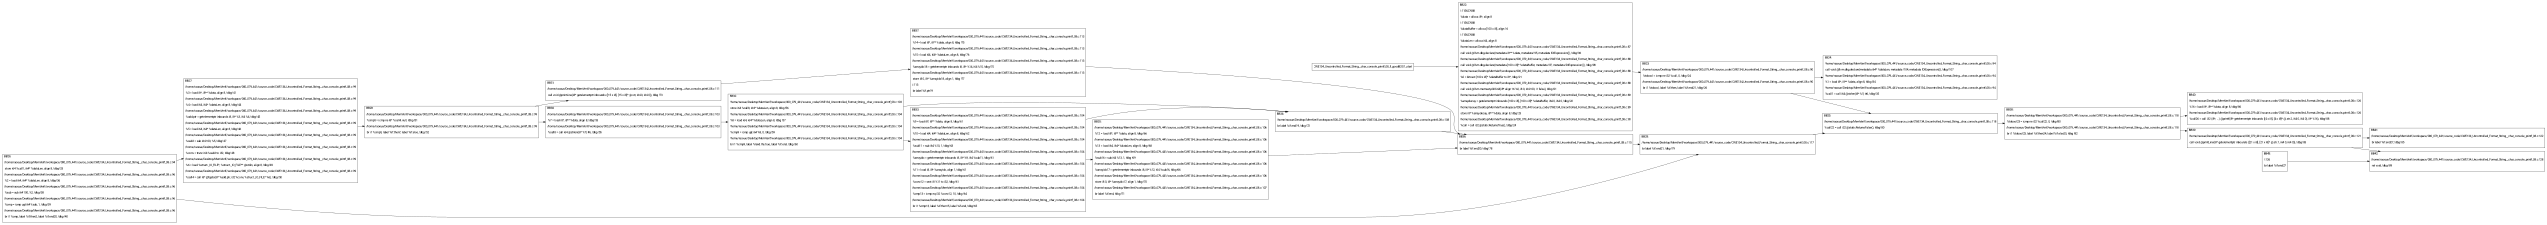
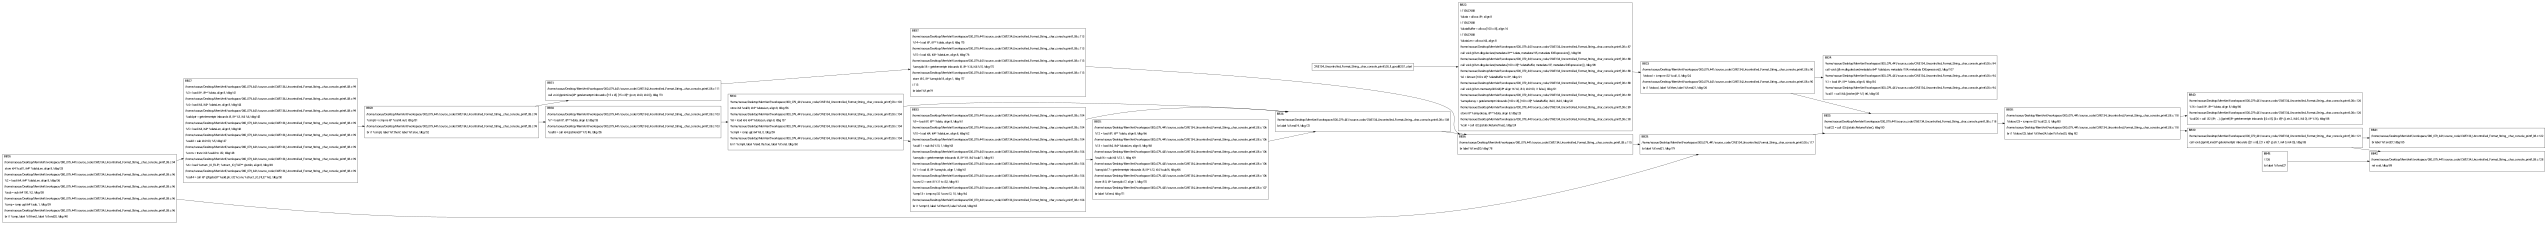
edge "BB35:" -> "BB36:": now "BB35:" -> "BB34:"
